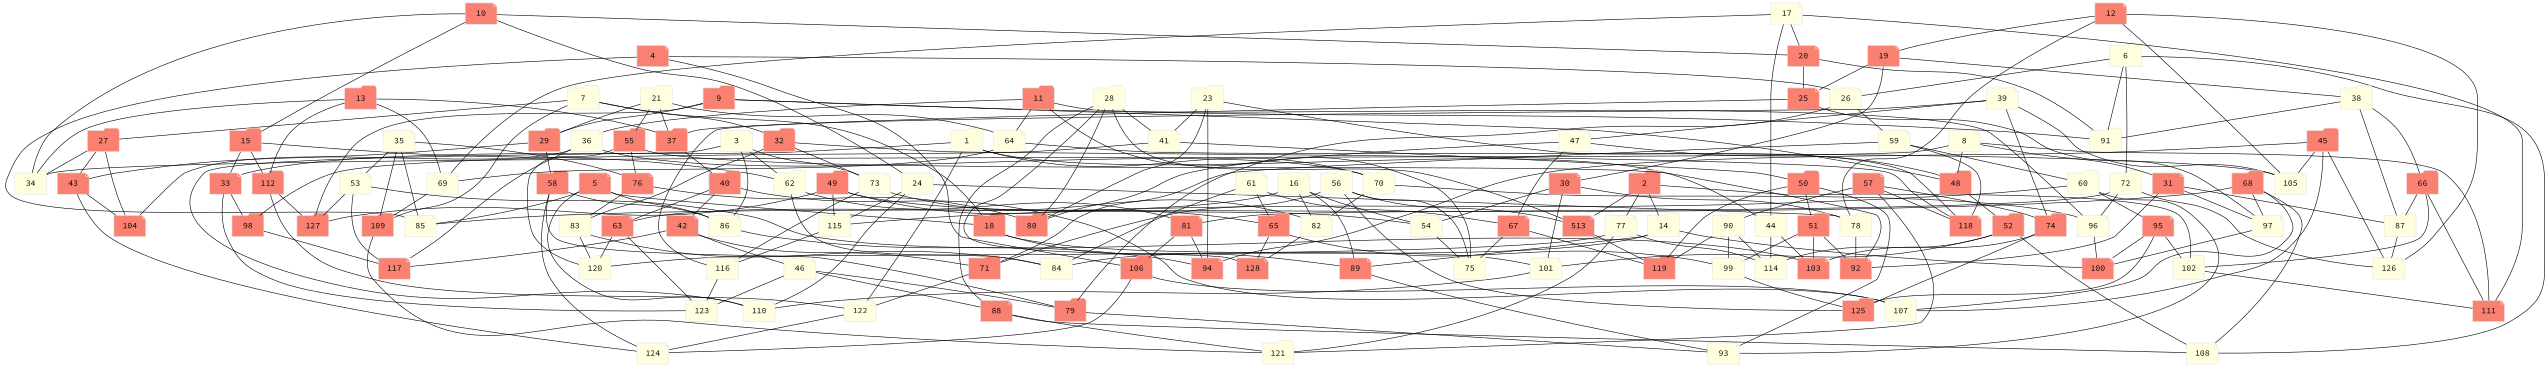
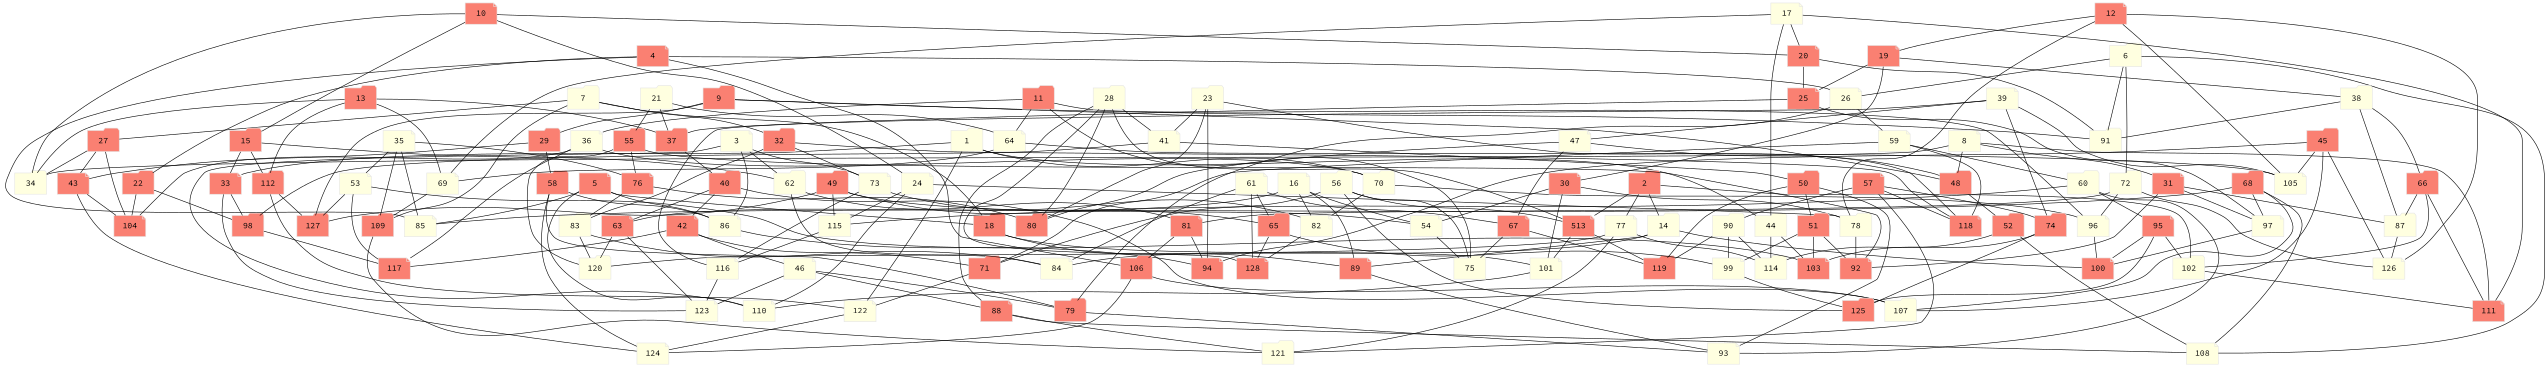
edge "21" -- "29": removed
node "22": added
edge "61" -- "128": added
edge "52" -- "101": now "513" -- "101"
